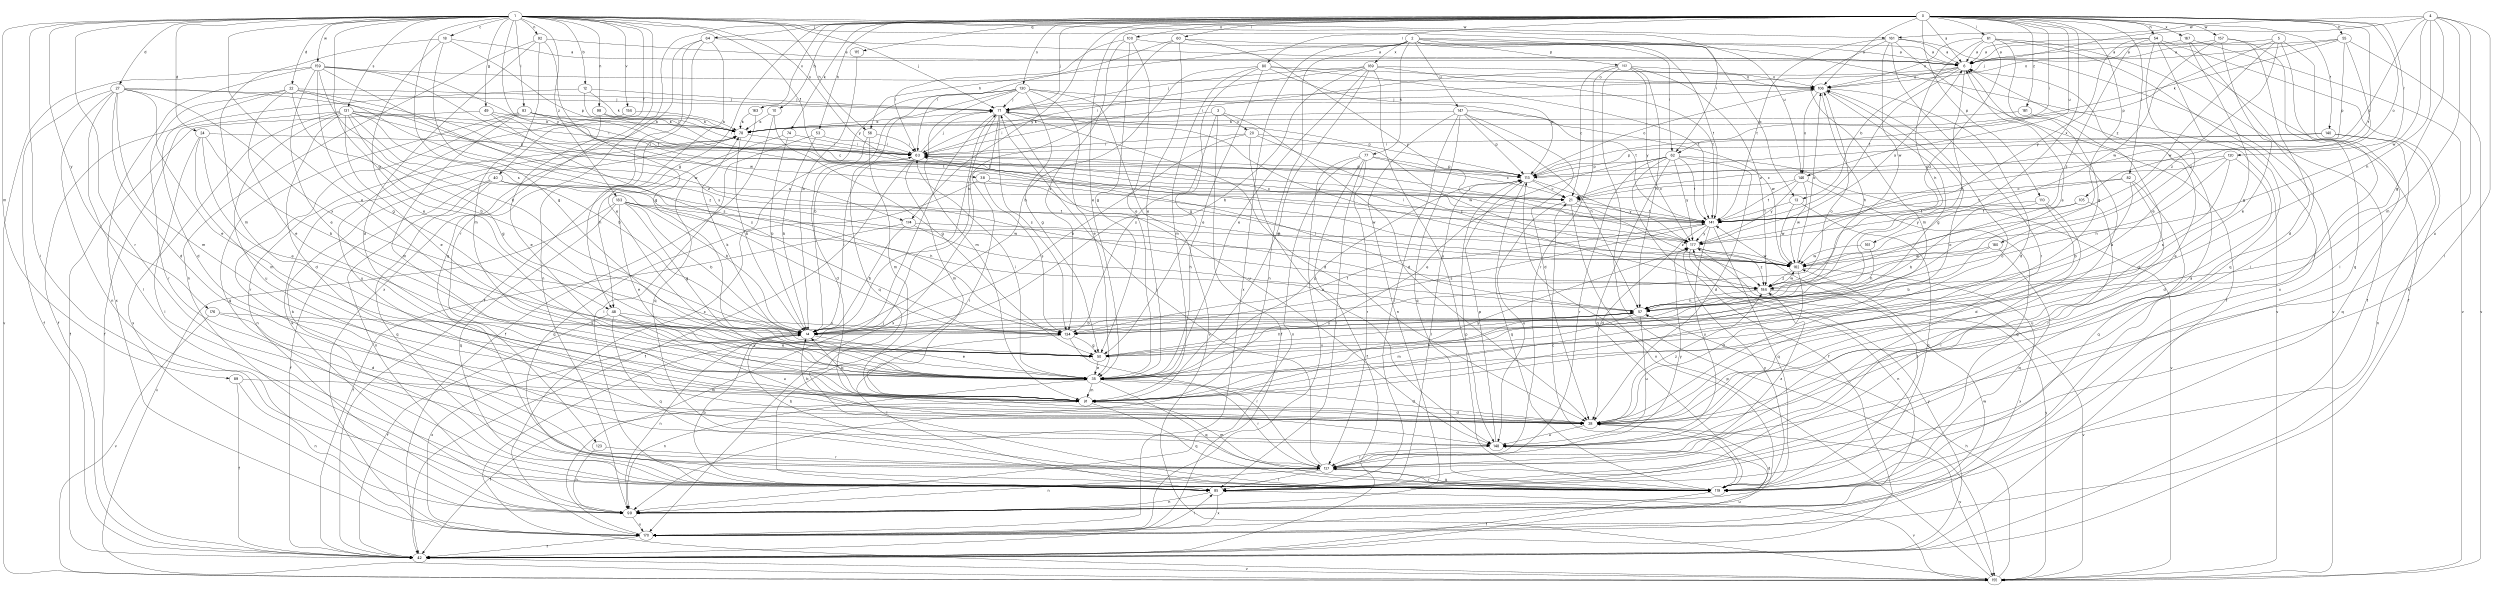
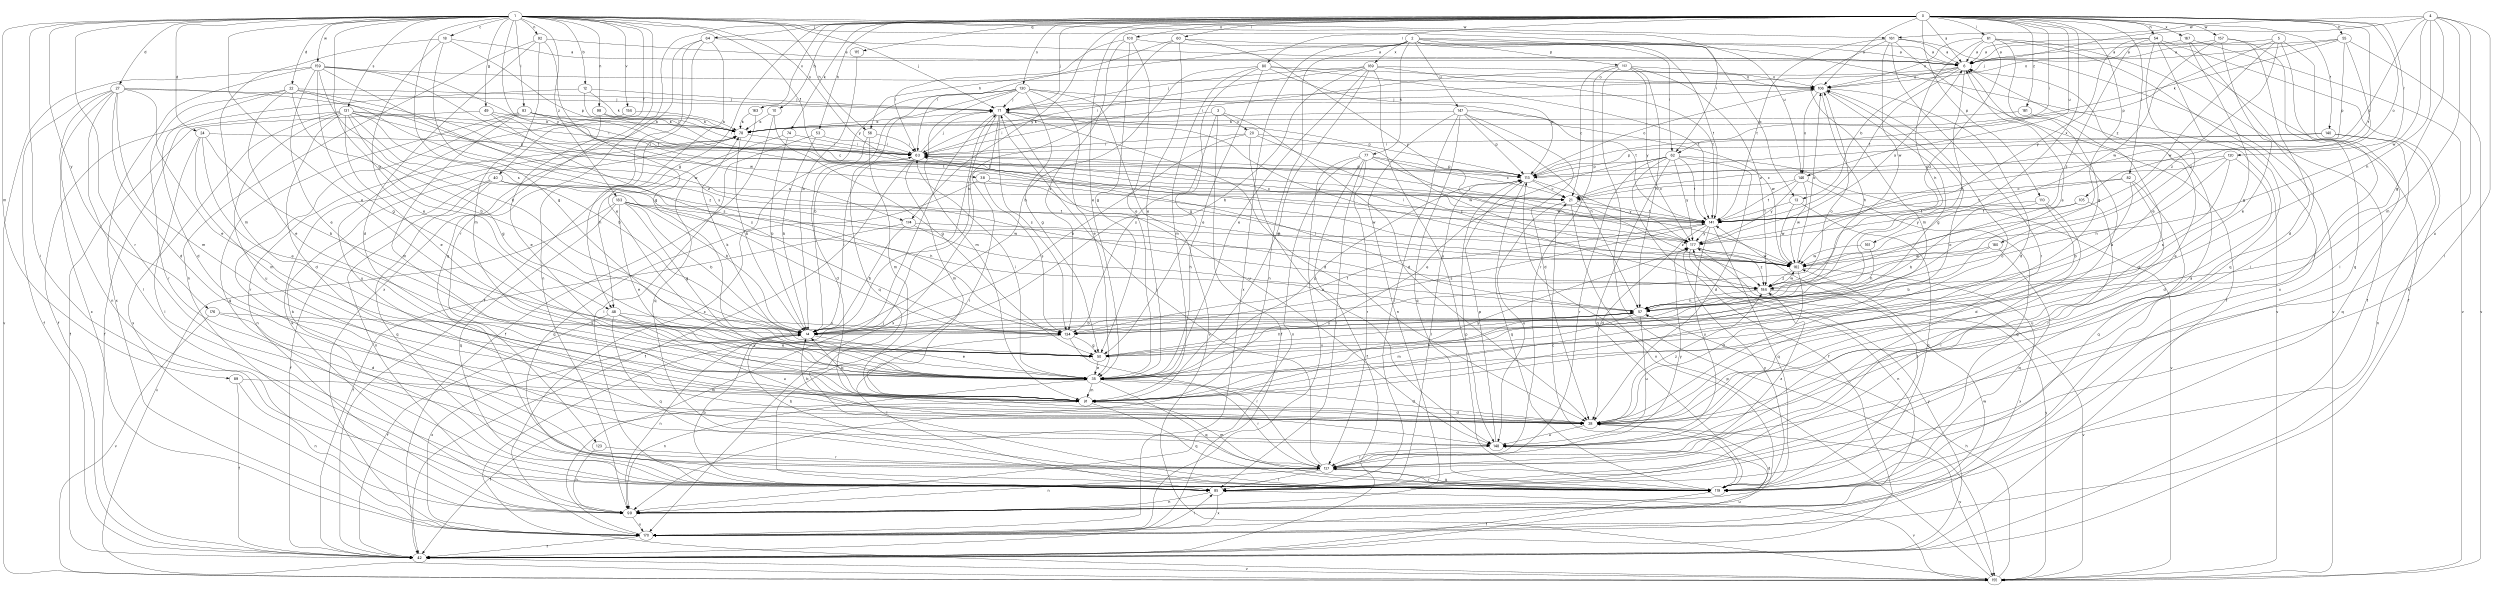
edge "77" -> "162": added, label "w"
edge "27" -> "14": now "27" -> "170"
